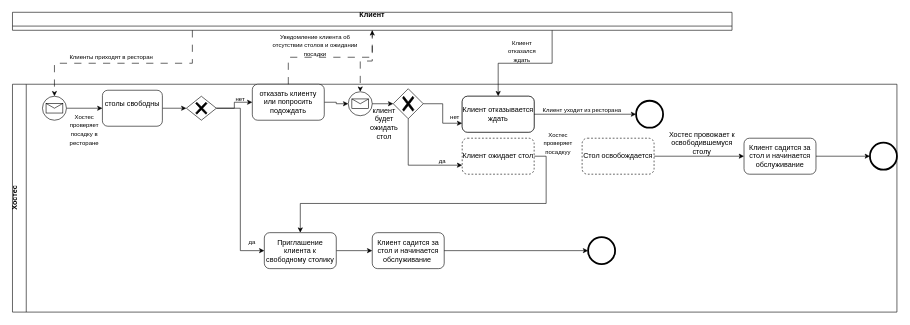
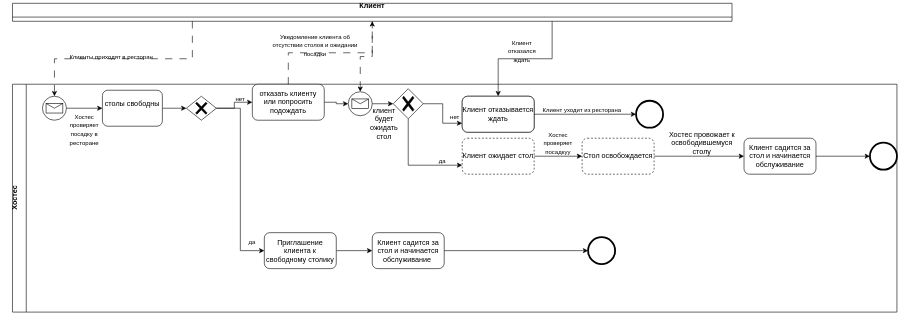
node "Клиент": moved (372, 21) -> (372, 12)
edge "Клиент ожидает стол" -> "Приглашение клиента к свободному столику": now "Клиент ожидает стол" -> "Стол освобождается"
